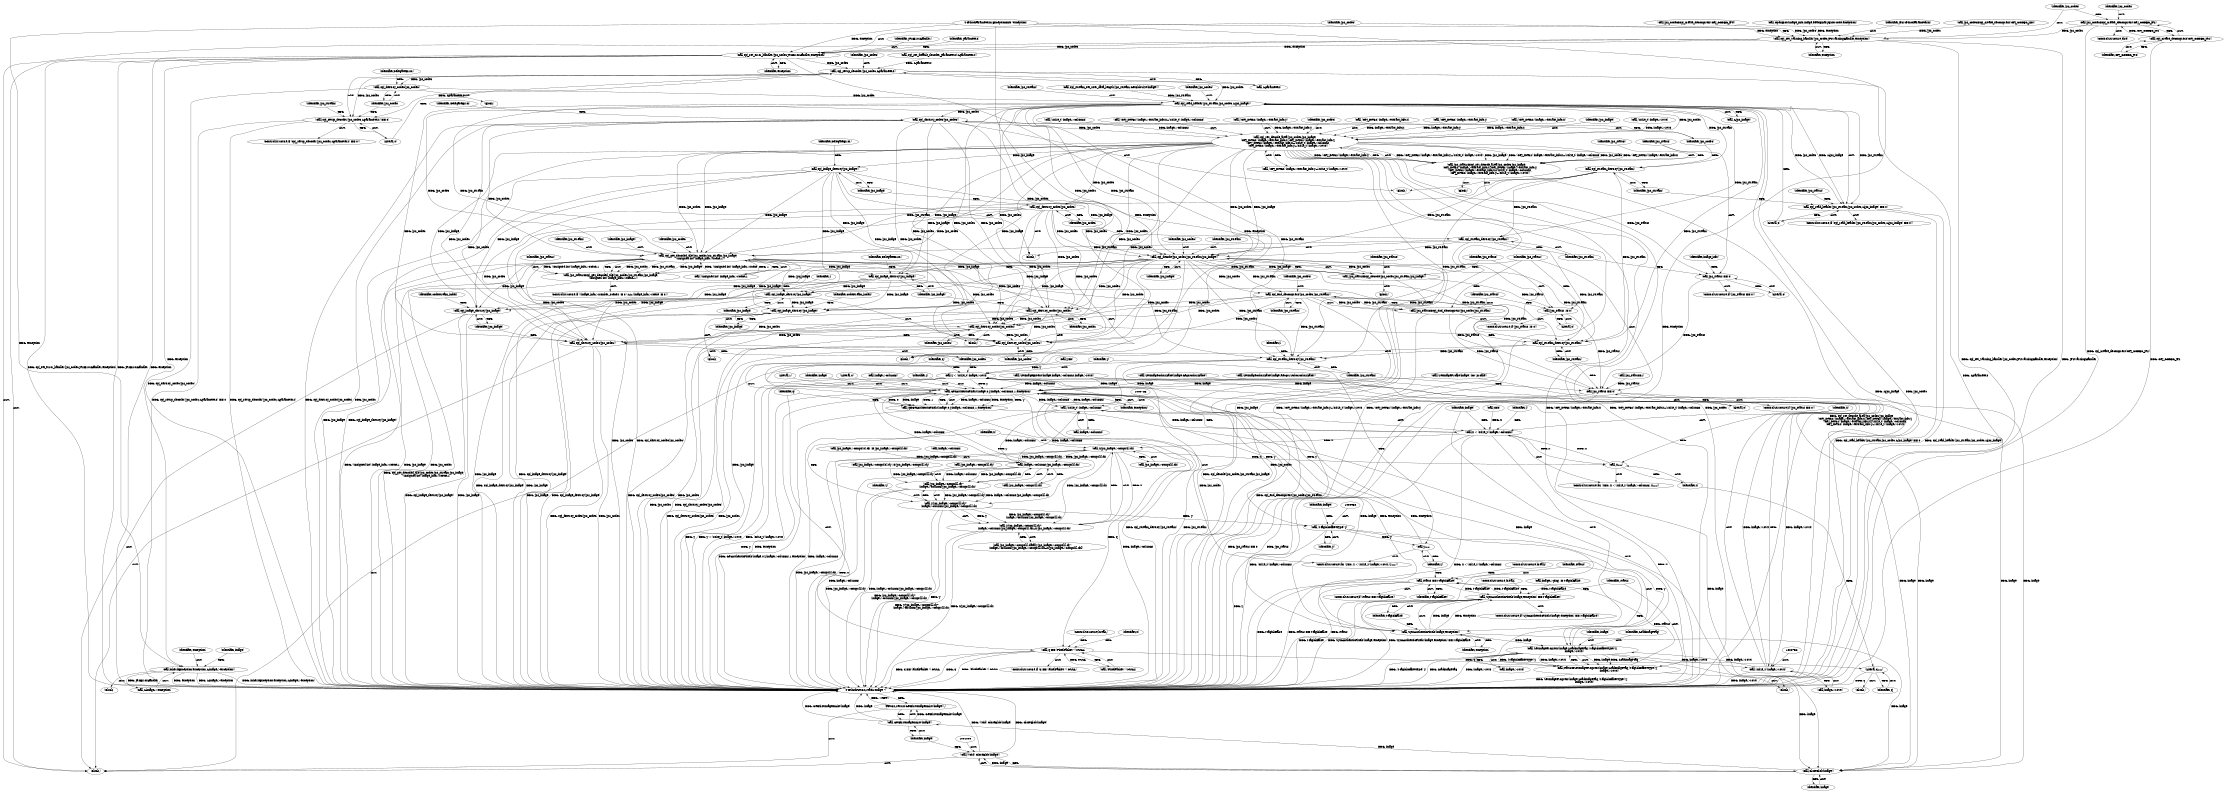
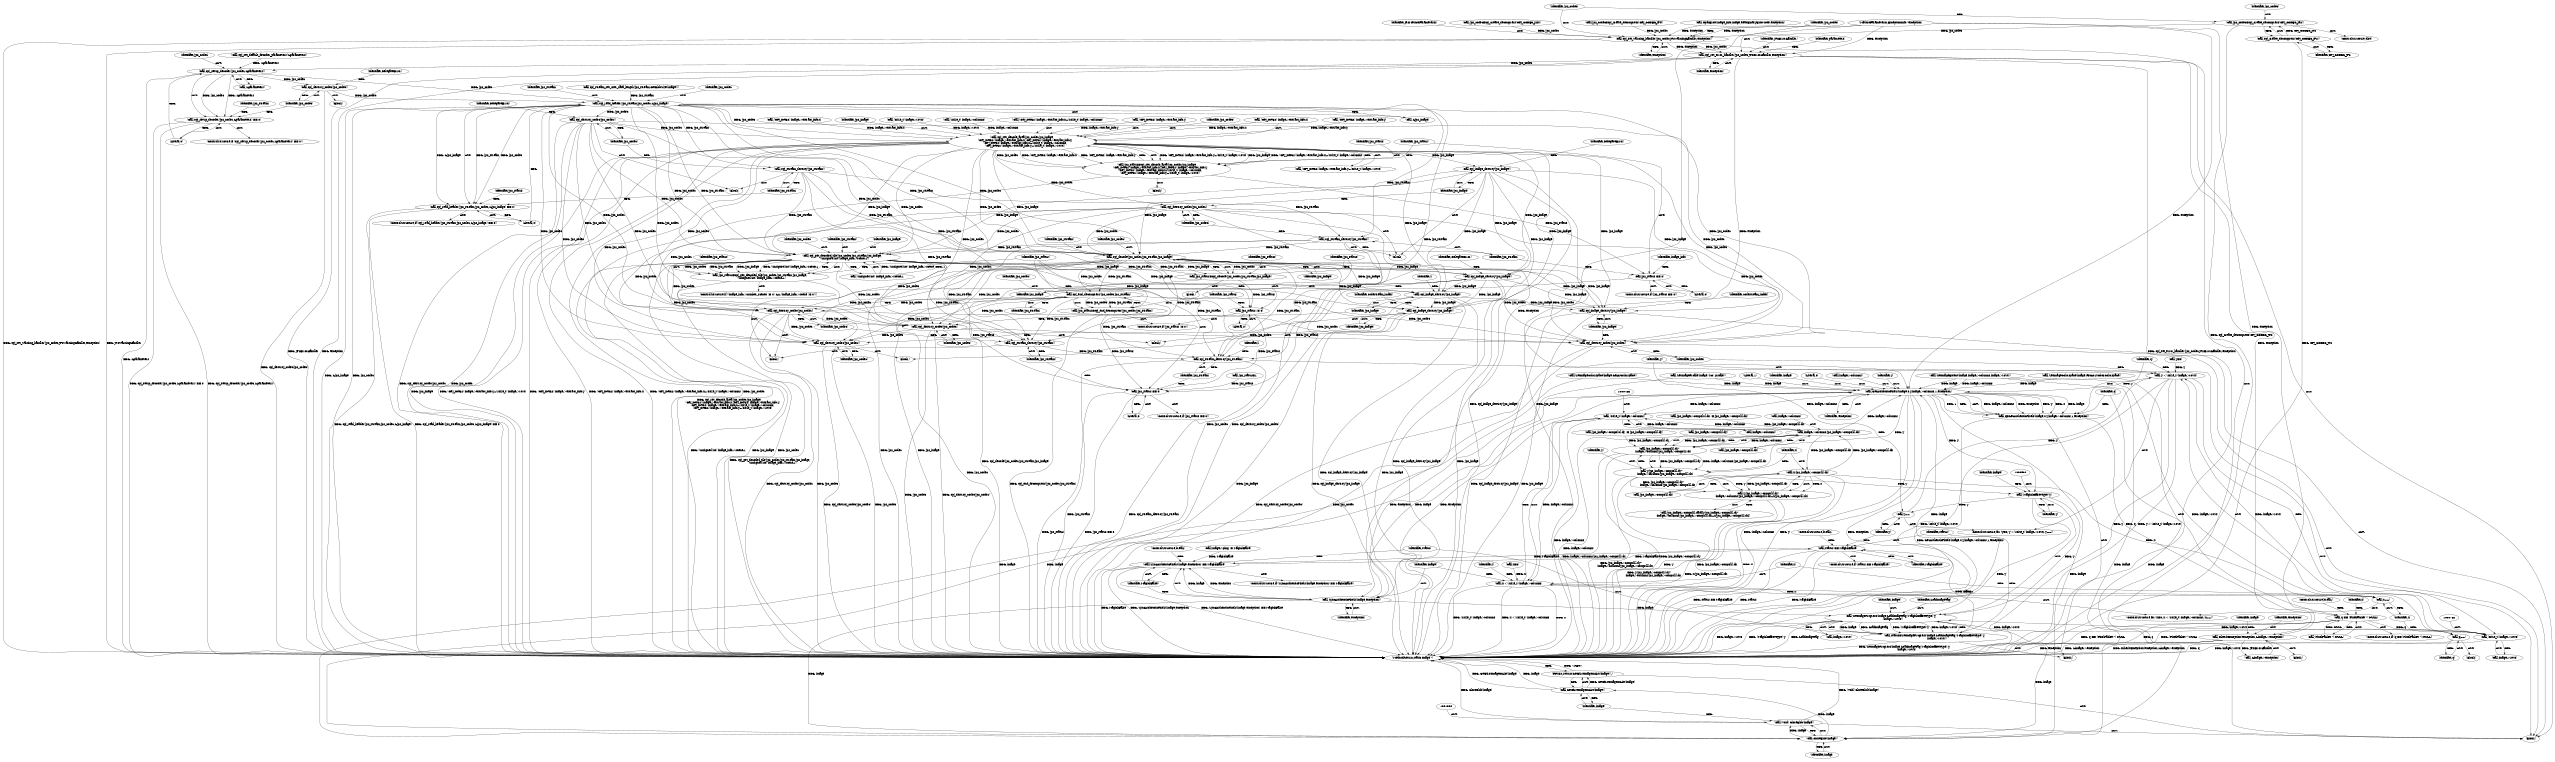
edge "(Call,x < (ssize_t) image->columns)" -> "(Call,x/jp2_image->comps[i].dx)": removed, label "DDG: x"
node "(Literal,q++)": label "(Literal,q++)" -> "(Call,q++)"
